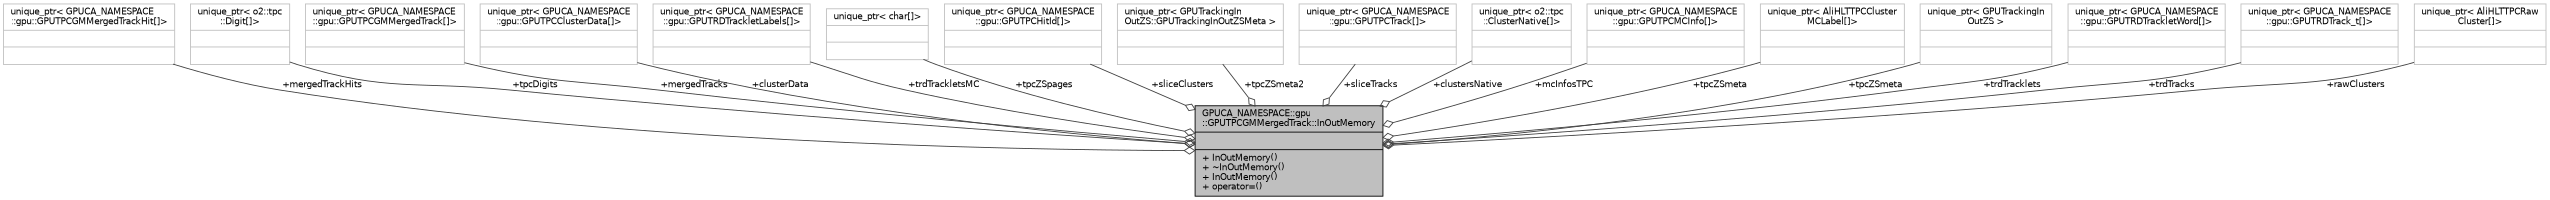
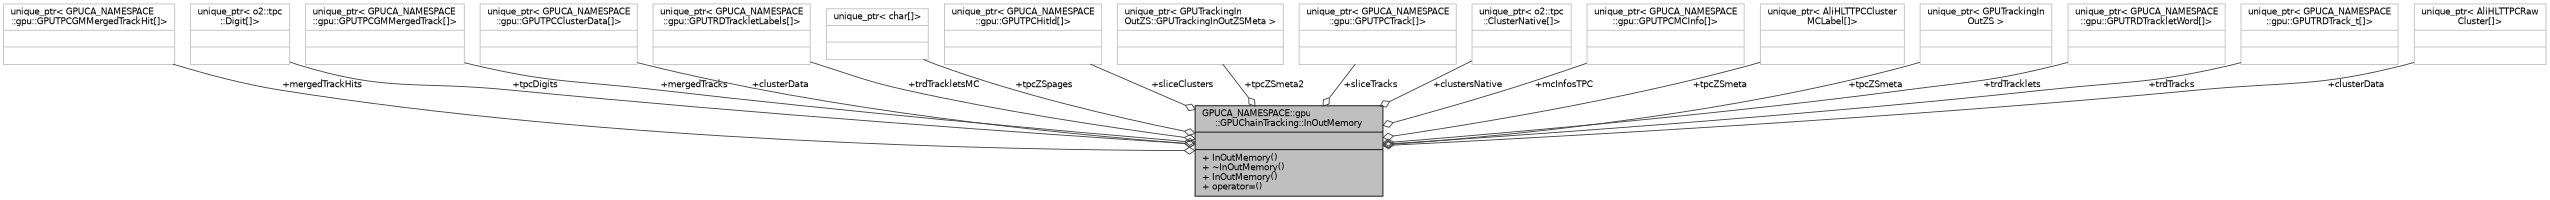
edge "unique_ptr< AliHLTTPCRaw" -> "GPUCA_NAMESPACE::gpu": label " +rawClusters" -> " +clusterData"
node "GPUCA_NAMESPACE::gpu": text "::GPUTPCGMMergedTrack::InOutMemory" -> "::GPUChainTracking::InOutMemory"
